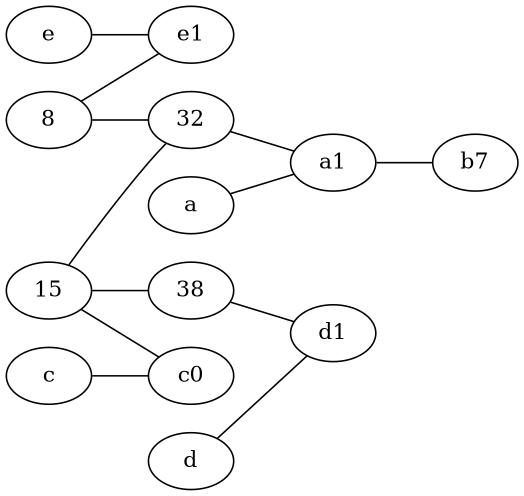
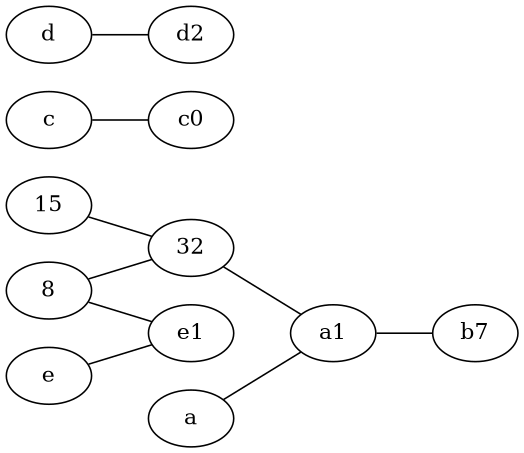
node "38": removed
edge "15" -- "c0": removed
node "d1": label "d1" -> "d2"
